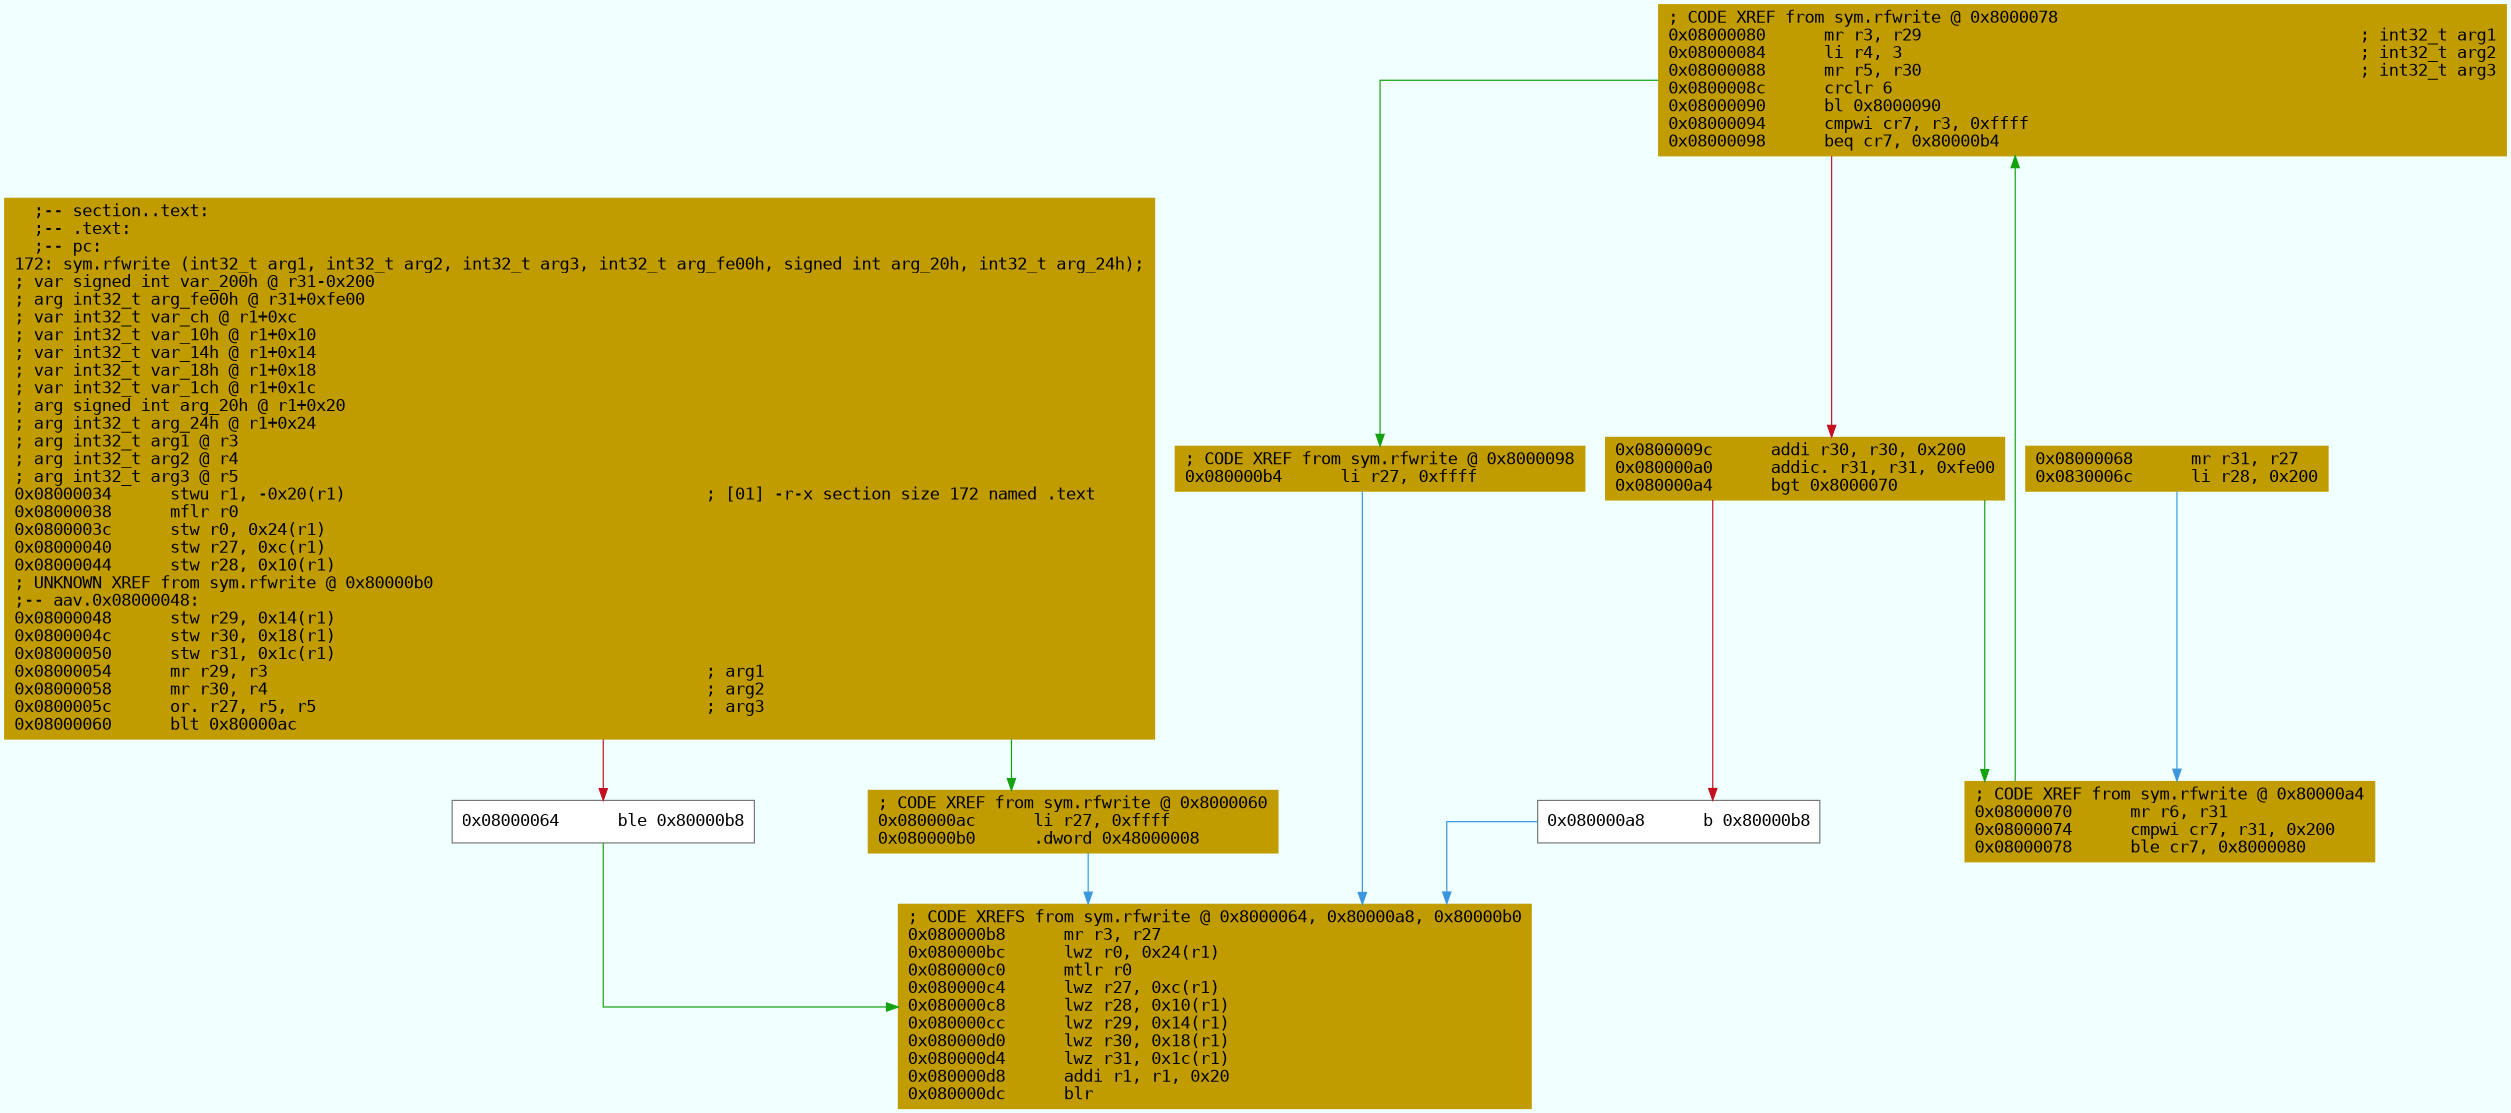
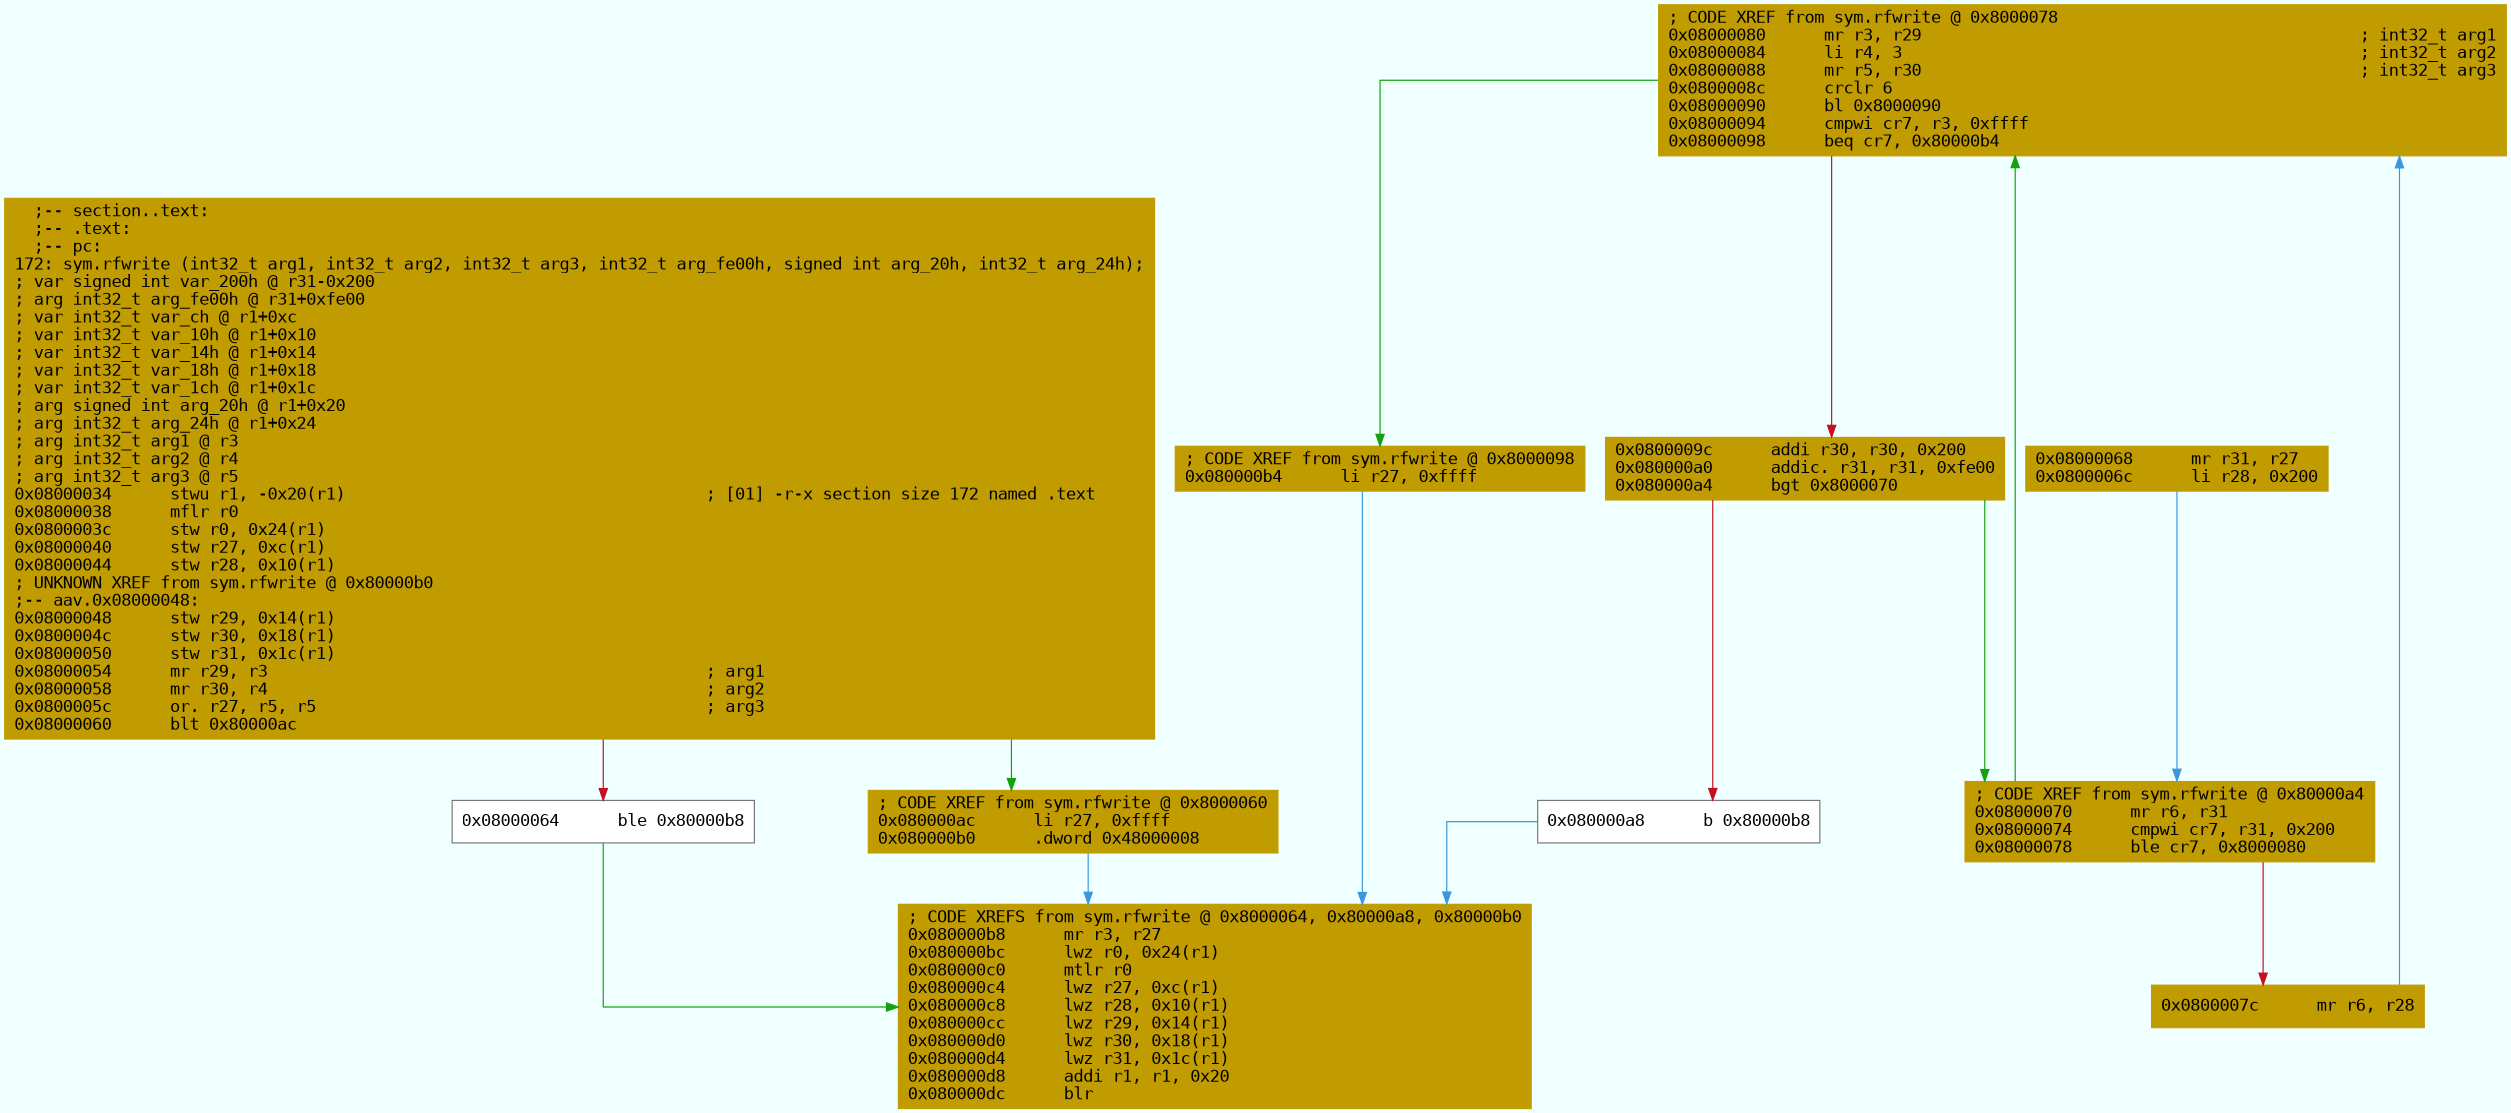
node "0x08000068      mr r31, r27 0x0830006c      li r28, 0x200": label "0x08000068      mr r31, r27 0x0830006c      li r28, 0x200" -> "0x08000068      mr r31, r27 0x0800006c      li r28, 0x200"
node "0x0800007c      mr r6, r28": added
